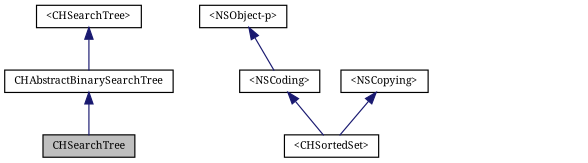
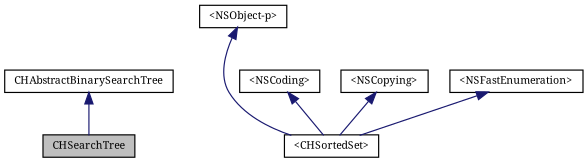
node "<CHSearchTree>": removed
edge "<NSCoding>" -> "<NSObject-p>": now "<CHSortedSet>" -> "<NSObject-p>"
node "<NSFastEnumeration>": added
